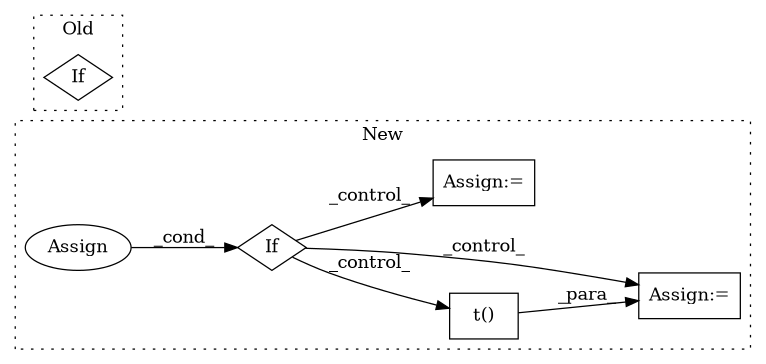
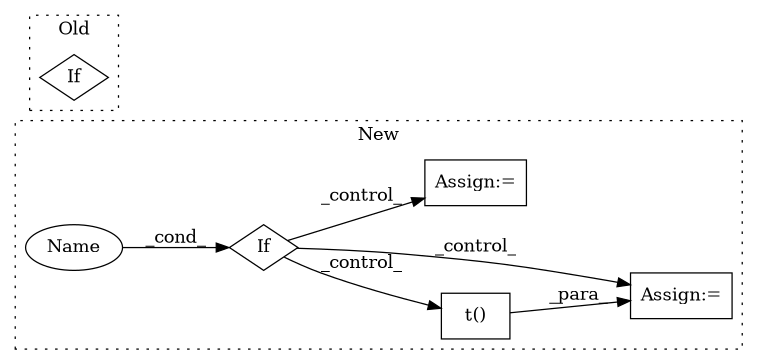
node "Assign": label "Assign" -> "Name"
